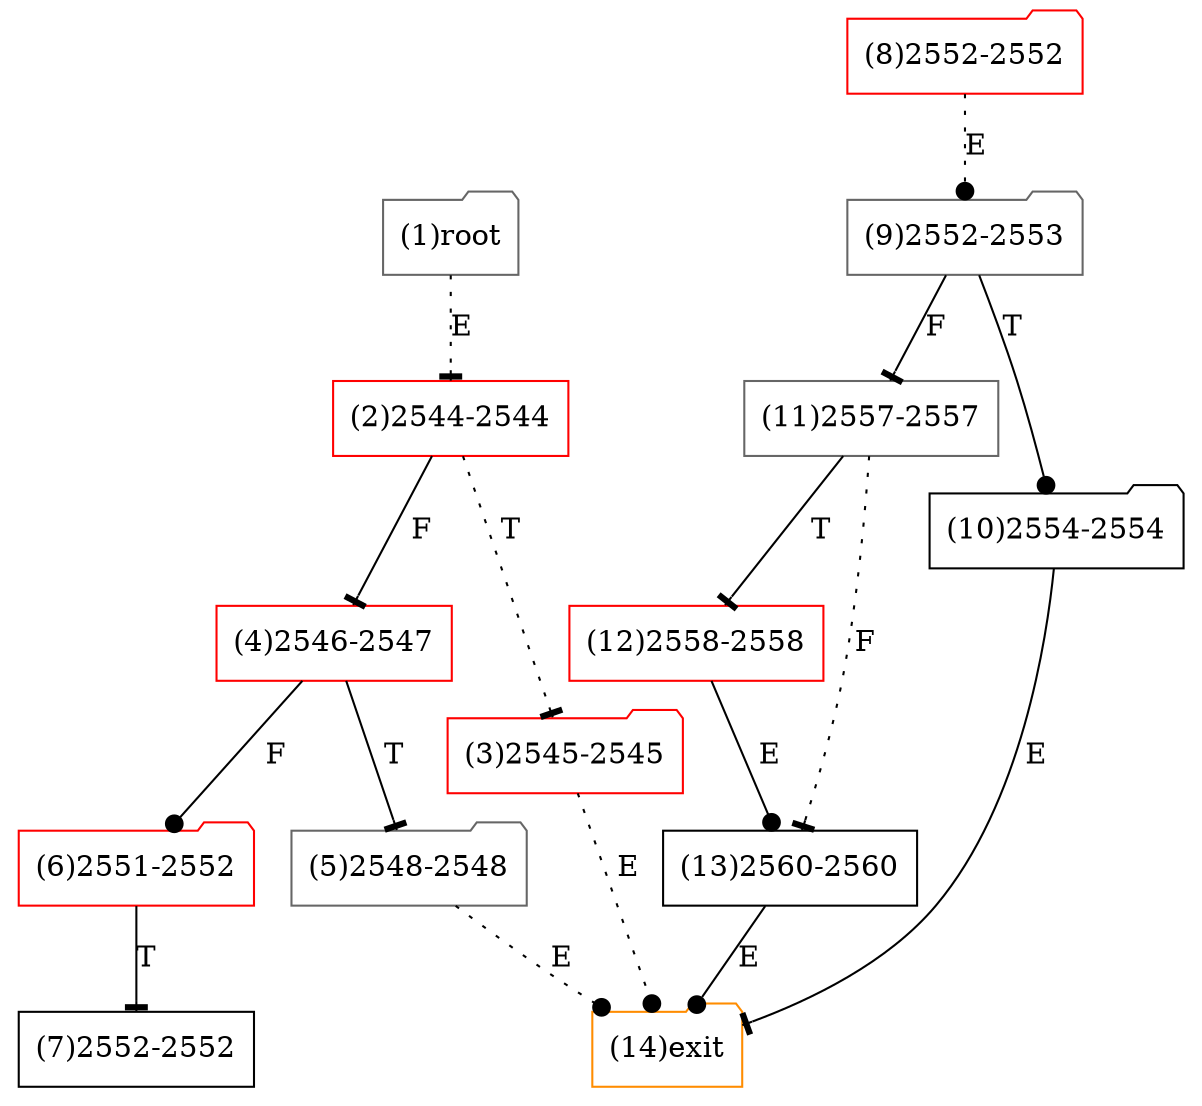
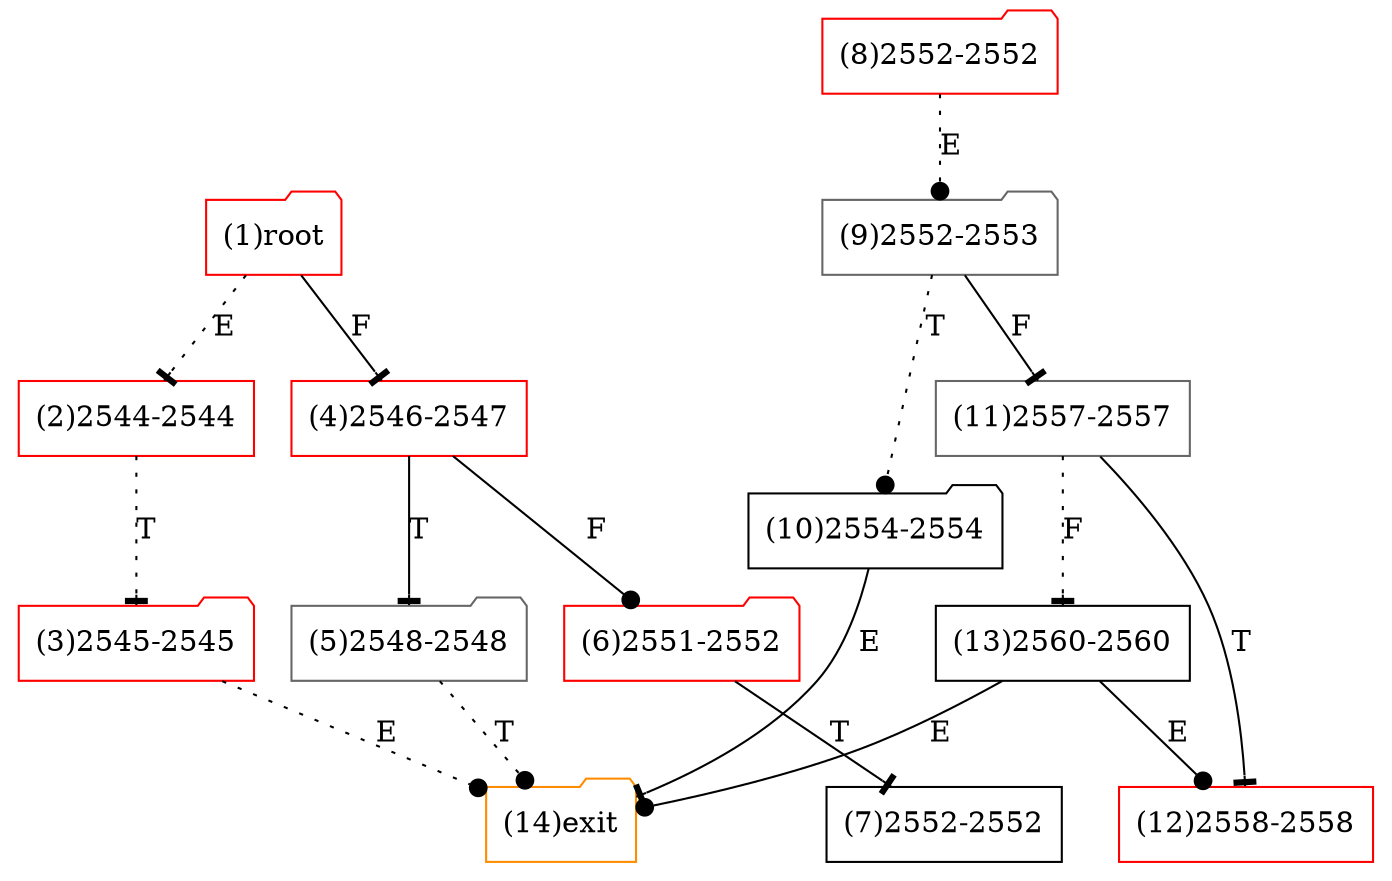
node "(1)root": color gray40 -> red
edge "(9)2552-2553" -> "(10)2554-2554": style solid -> dotted
edge "(2)2544-2544" -> "(4)2546-2547": now "(1)root" -> "(4)2546-2547"
edge "(12)2558-2558" -> "(13)2560-2560": reversed
edge "(5)2548-2548" -> "(14)exit": label "E" -> "T"
